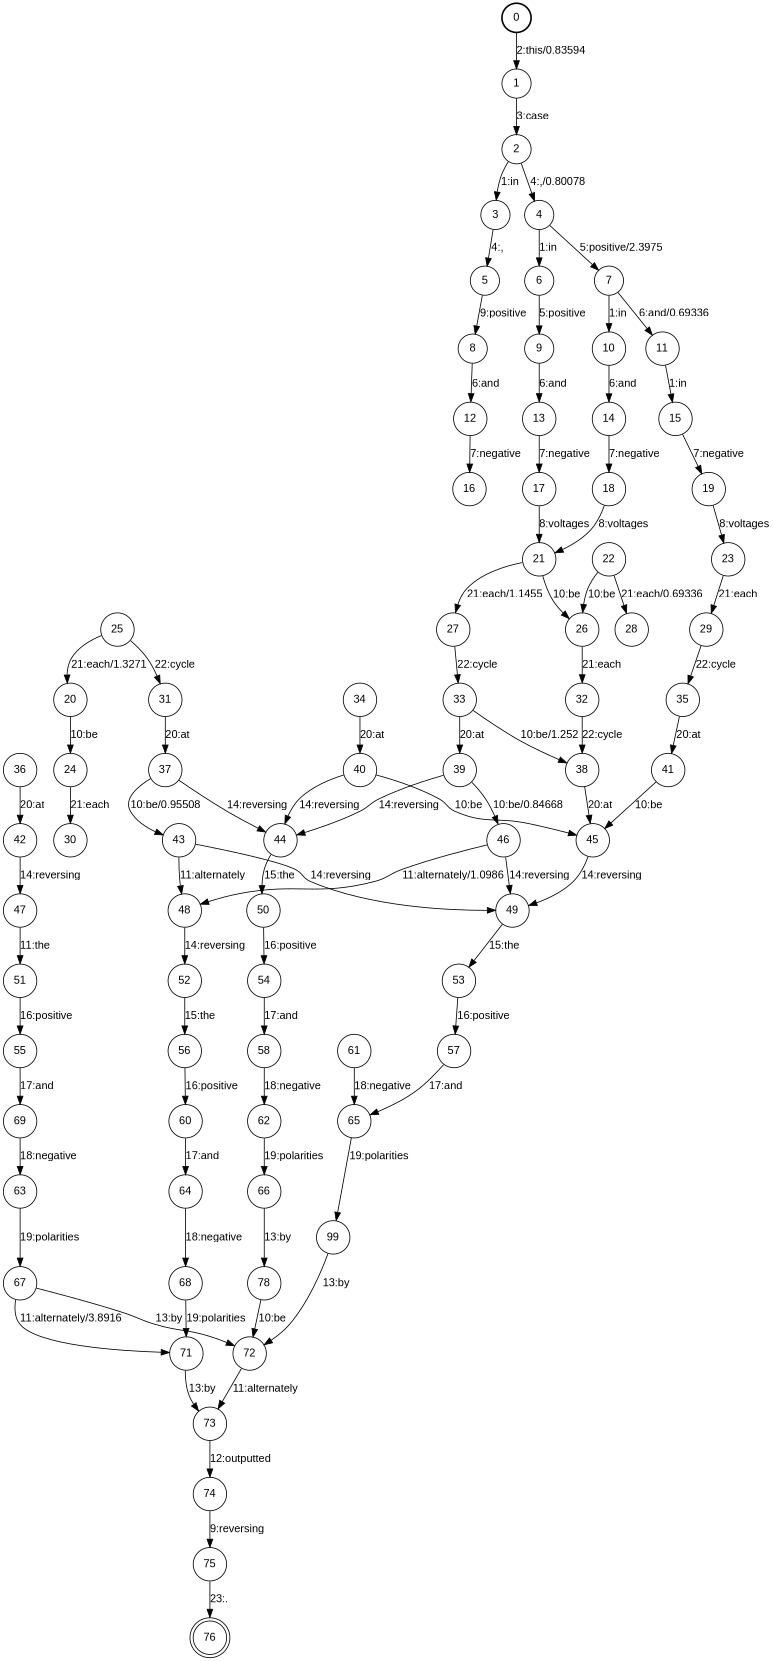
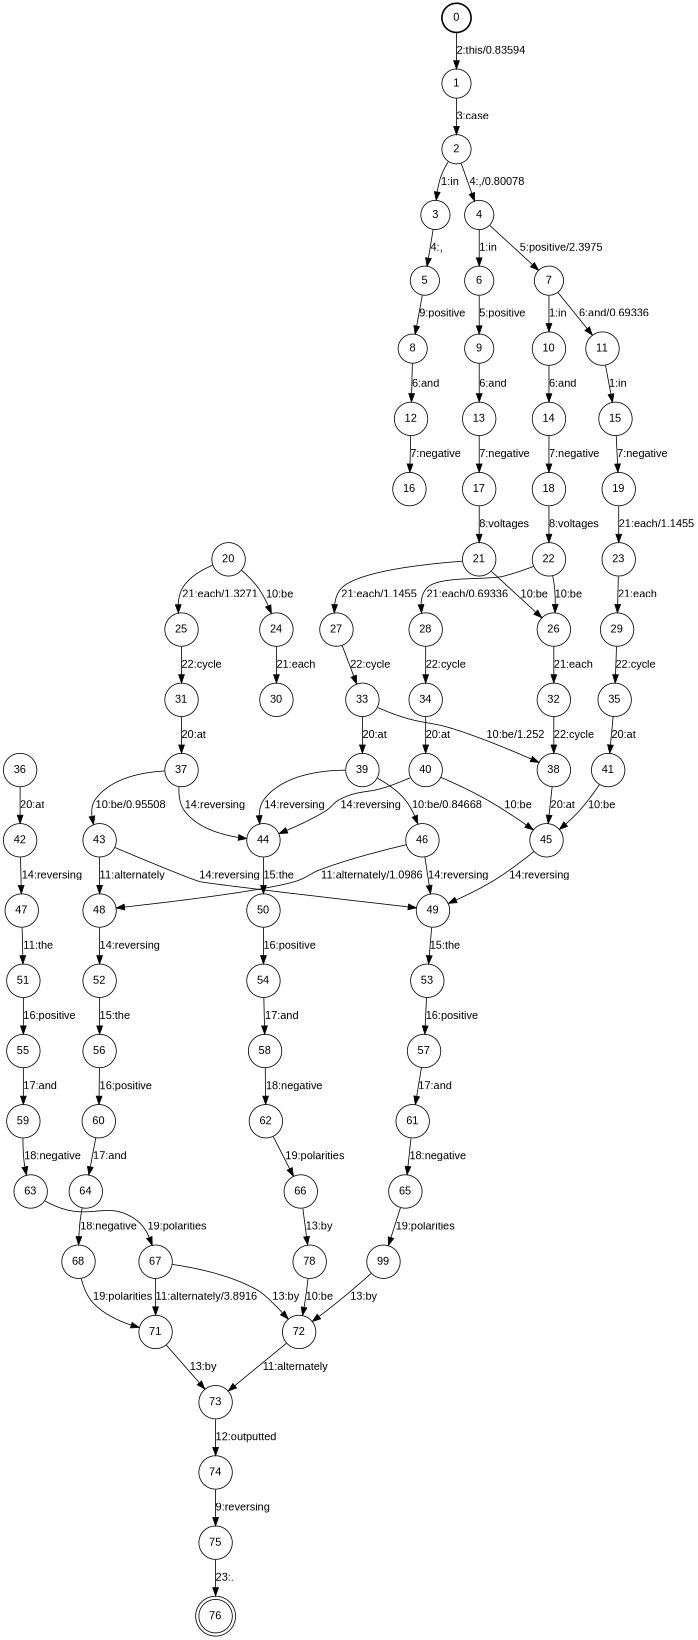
edge "19" -> "23": label "8:voltages" -> "21:each/1.1455"
edge "18" -> "21": now "18" -> "22"
edge "25" -> "20": reversed
edge "28" -> "34": added, label "22:cycle"
edge "57" -> "65": now "57" -> "61"
node "69": label "69" -> "59"
